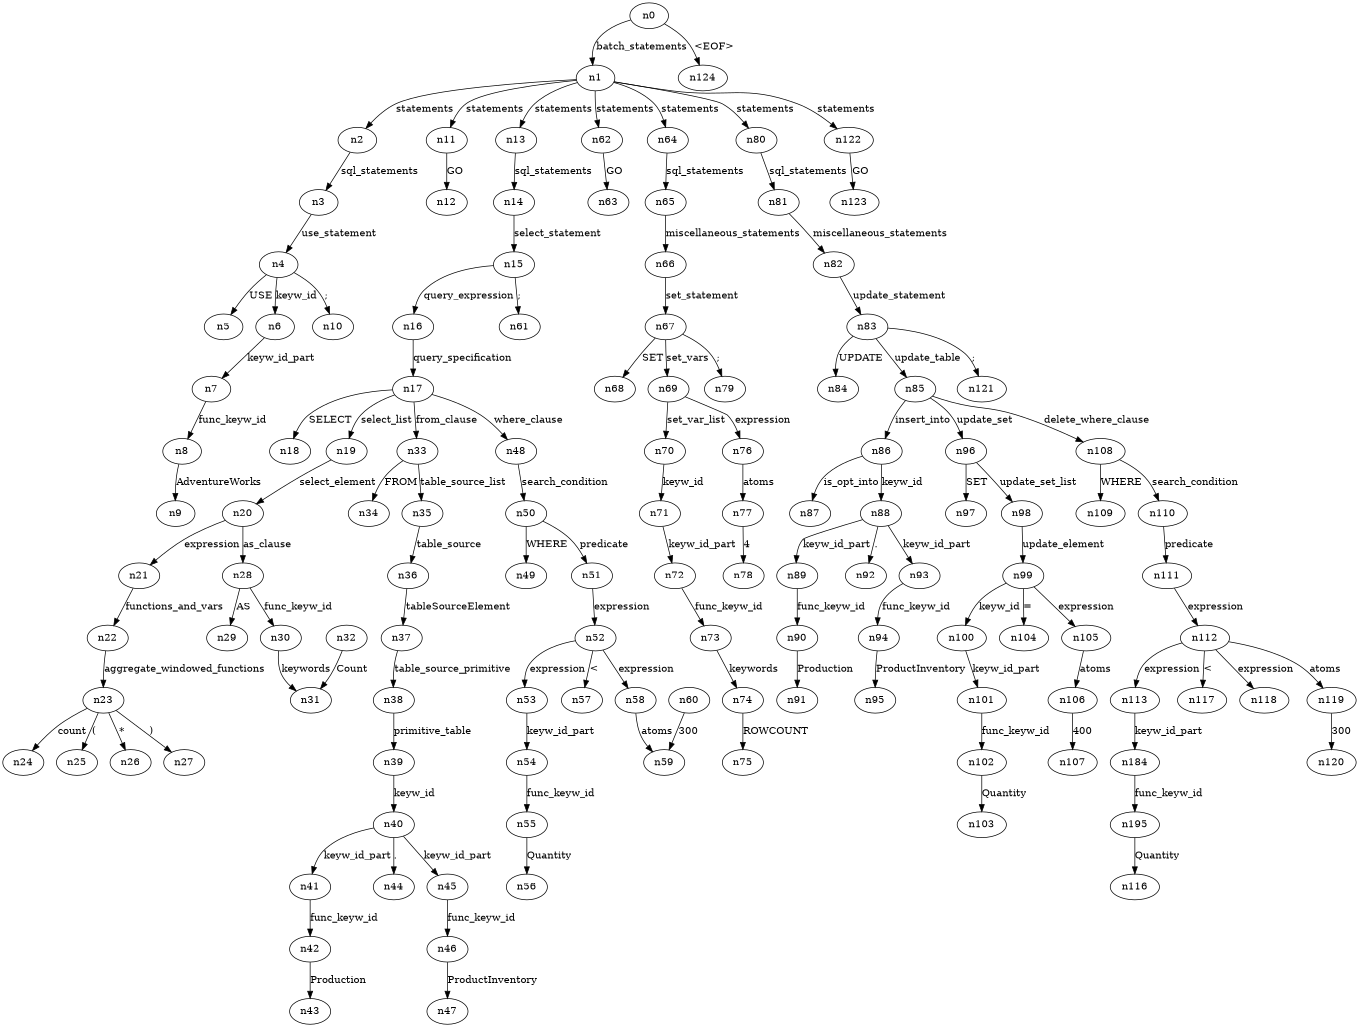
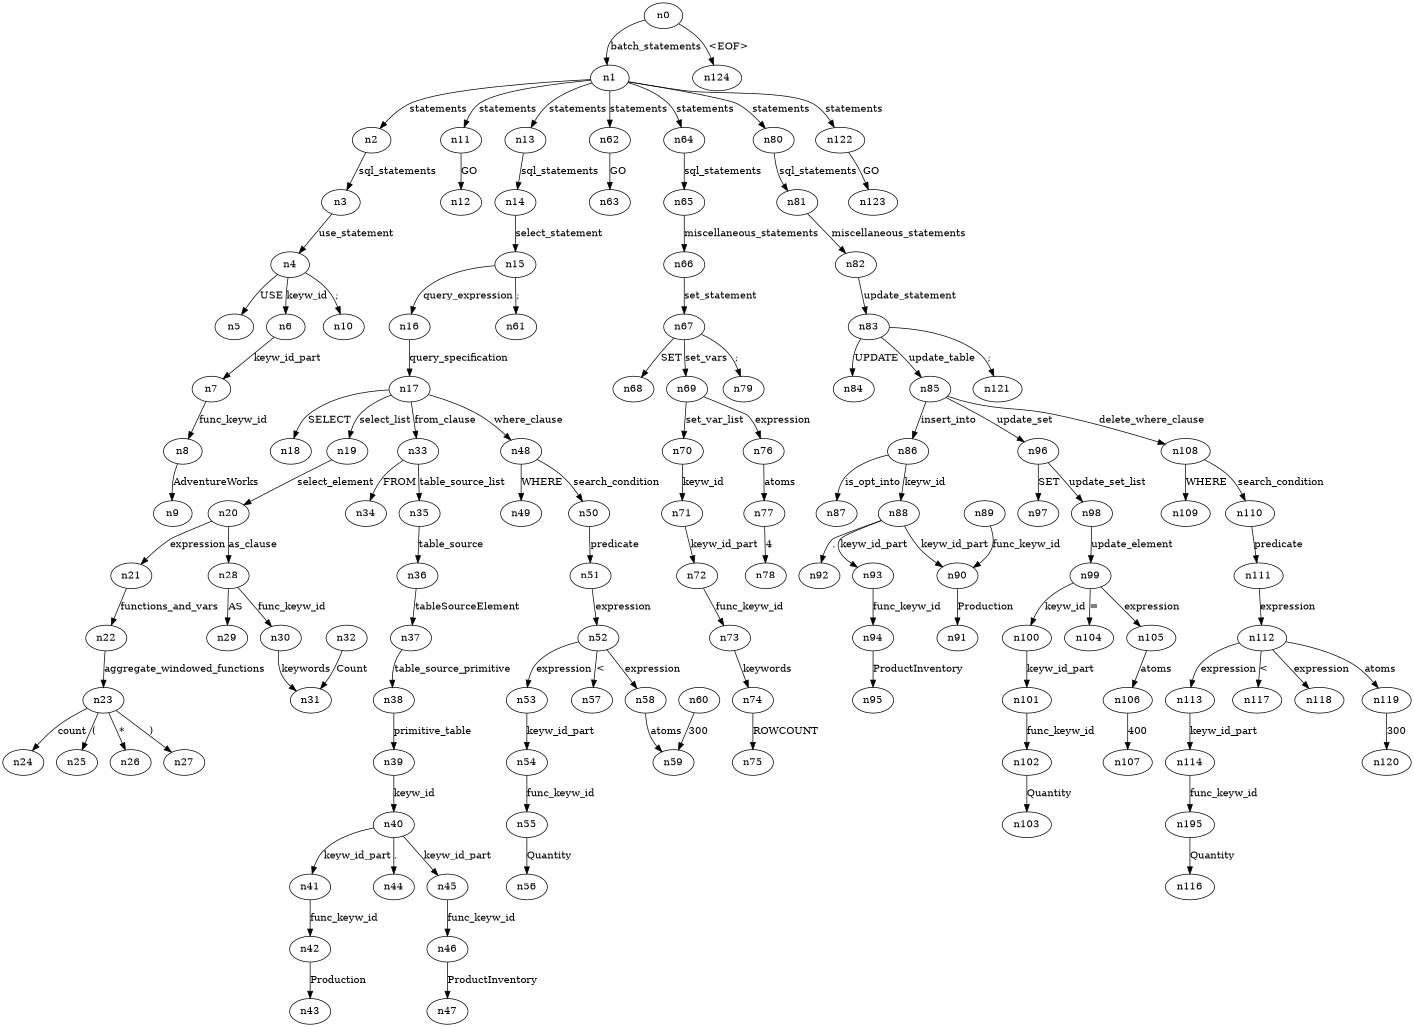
edge "n88" -> "n89": now "n88" -> "n90"
edge "n50" -> "n49": now "n48" -> "n49"
node "n184": label "n184" -> "n114"
